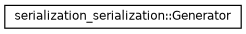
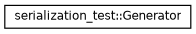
node "serialization_serialization::Generator": label "serialization_serialization::Generator" -> "serialization_test::Generator"
